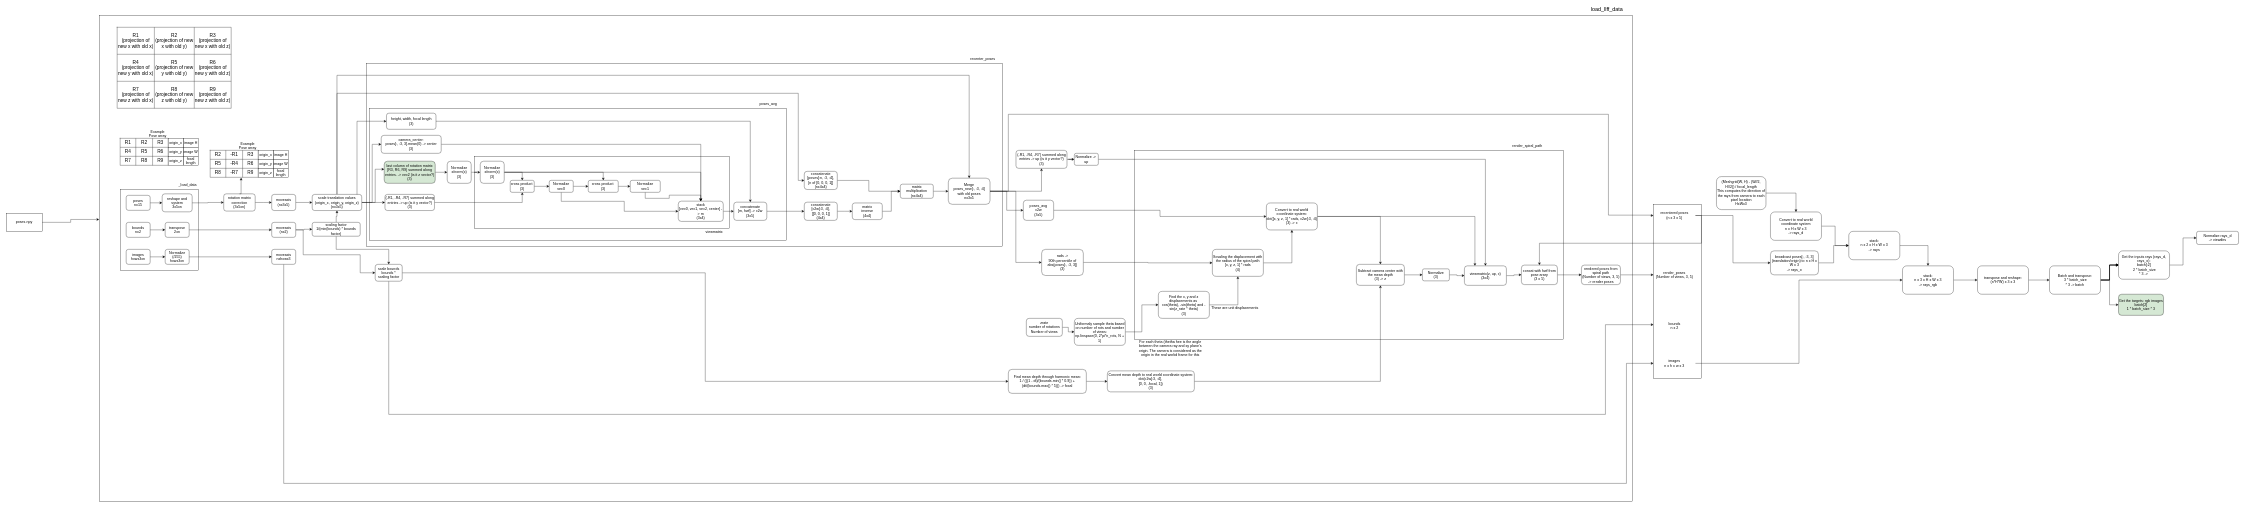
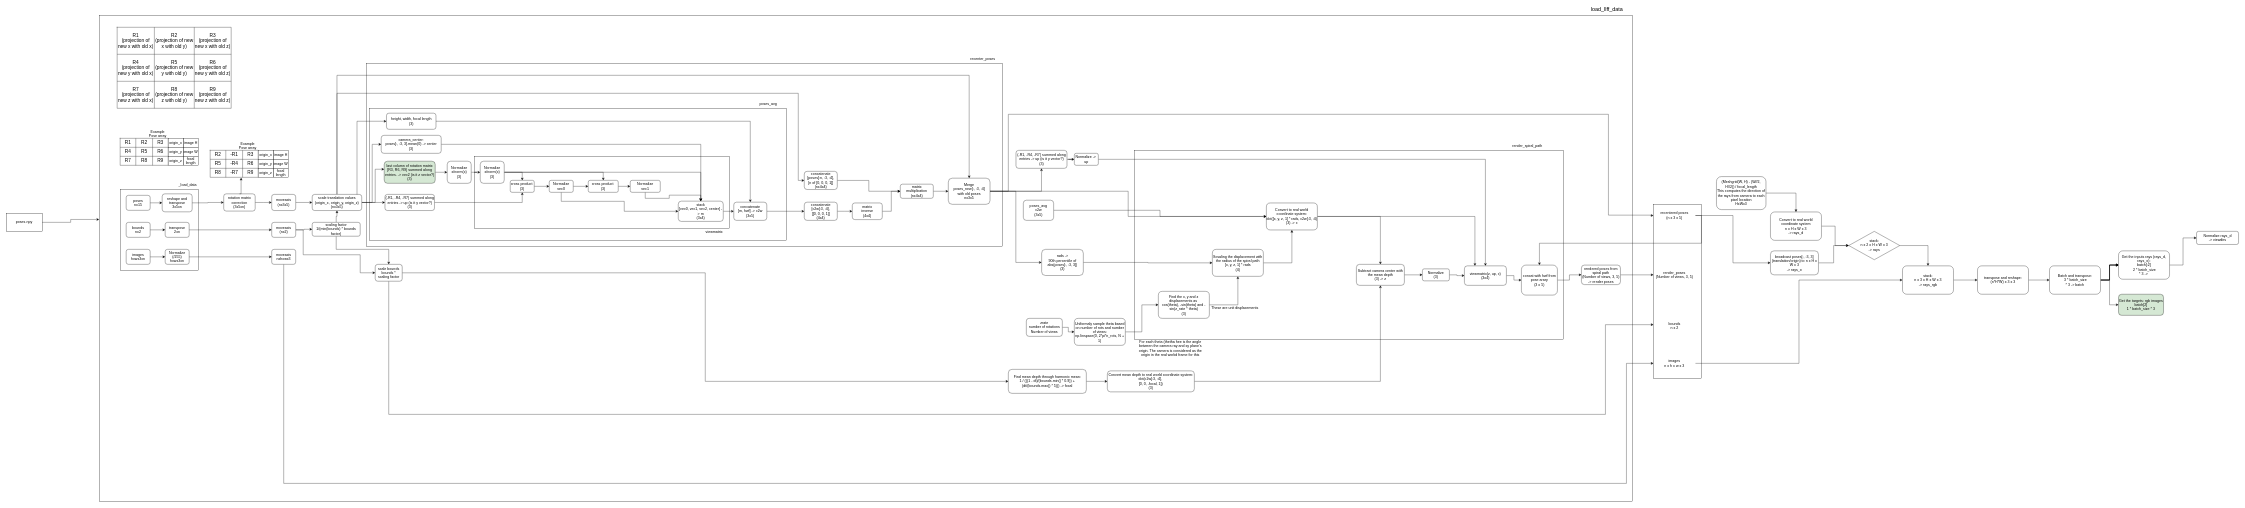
node "reshape and system 3x5xn": label "reshape and system 3x5xn" -> "reshape and transpose 3x5xn"
edge "Merge poses_new[:, :3, :4] with old poses nx3x5" -> "poses_avg c2w (3x5)": now "Merge poses_new[:, :3, :4] with old poses nx3x5" -> "Convert to real world coordinate system: dot([x, y, z, 1] * rads, c2w[:3, :4) (3) -> c"
node "stack: n x 2 x H x W x 3 -> rays": shape rounded rectangle -> diamond
node "concat with hwf from pose arary (3 x 5)": size 36x20 -> 36x30
